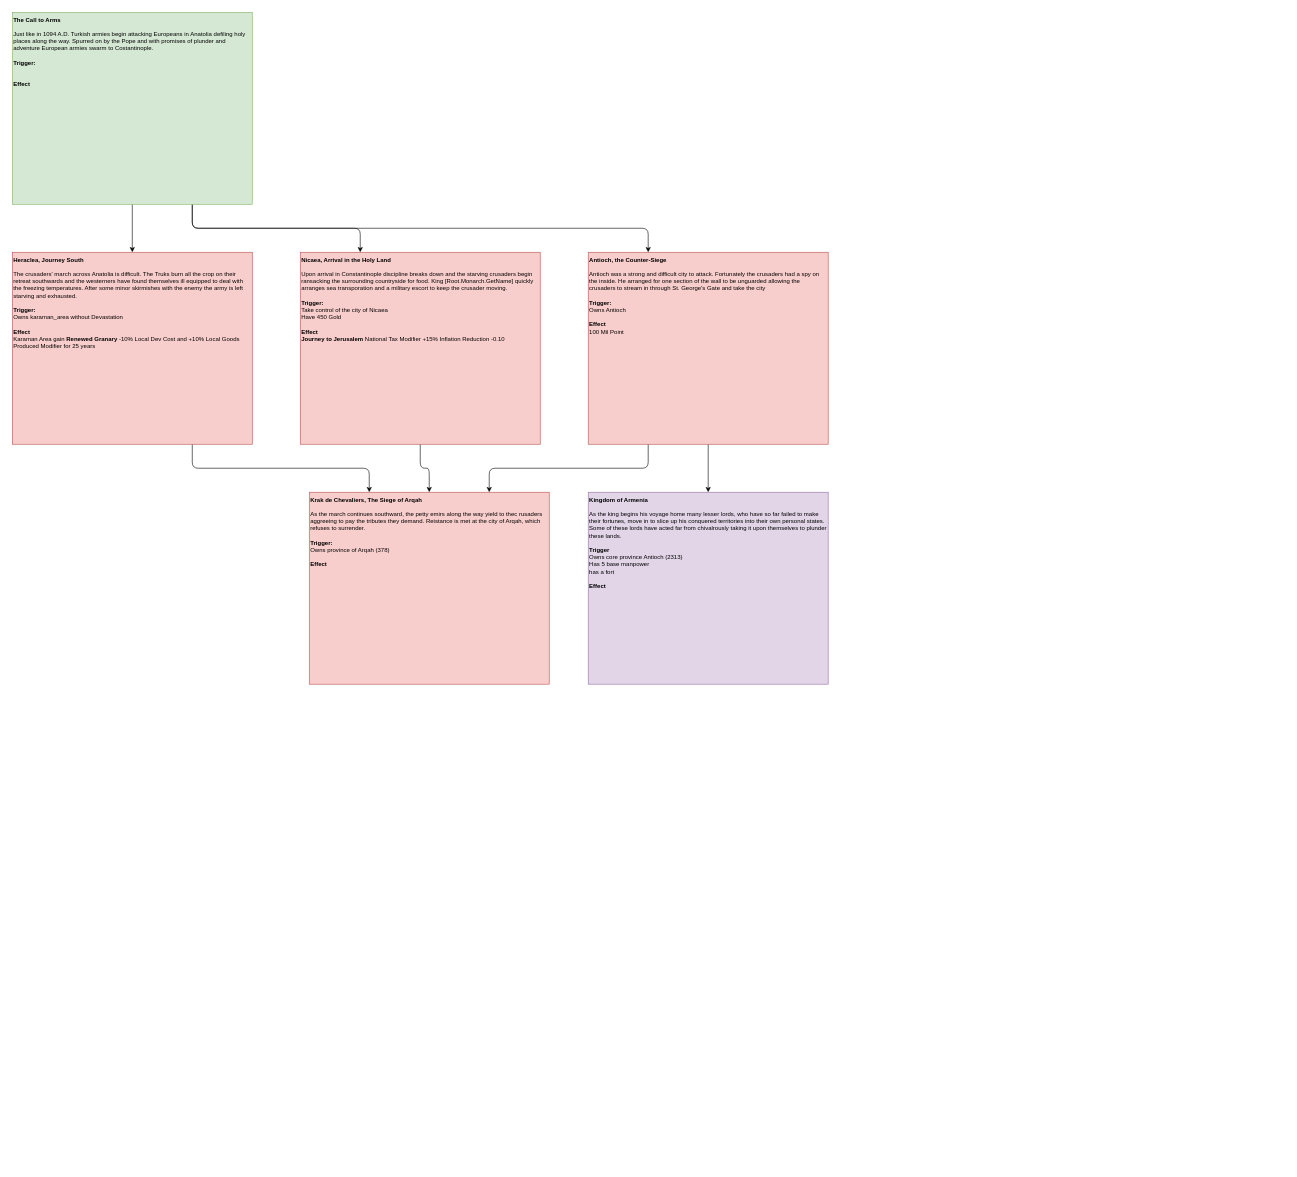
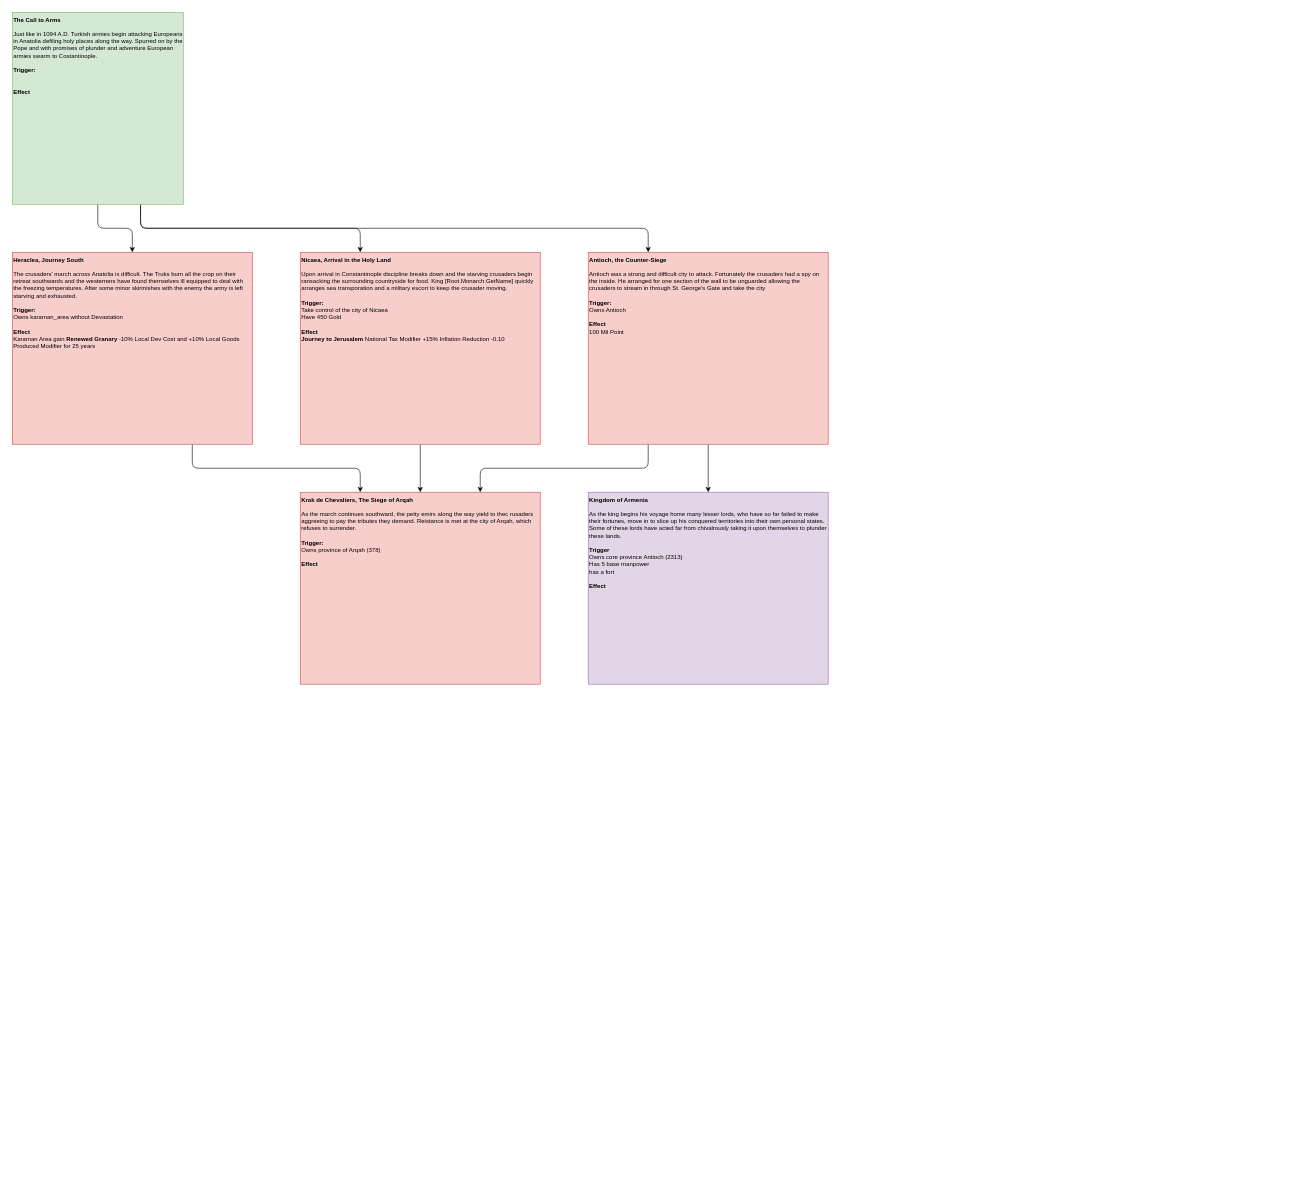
node "The Call to Arms Just like in 1094 A.D. Turkish armies begin attacking Europeans in Anatolia defiling holy places along the way. Spurred on by the Pope and with promises of plunder and adventure European armies swarm to Costantinople. Trigger: Effect": size 240x192 -> 171x192
node "Krak de Chevaliers, The Siege of Arqah As the march continues southward, the petty emirs along the way yield to thec rusaders aggreeing to pay the tributes they demand. Reistance is met at the city of Arqah, which refuses to surrender. Trigger:Owns province of Arqah (378) Effect": moved (429, 588) -> (420, 588)
